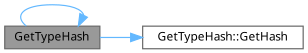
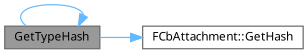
node "GetTypeHash::GetHash": label "GetTypeHash::GetHash" -> "FCbAttachment::GetHash"
